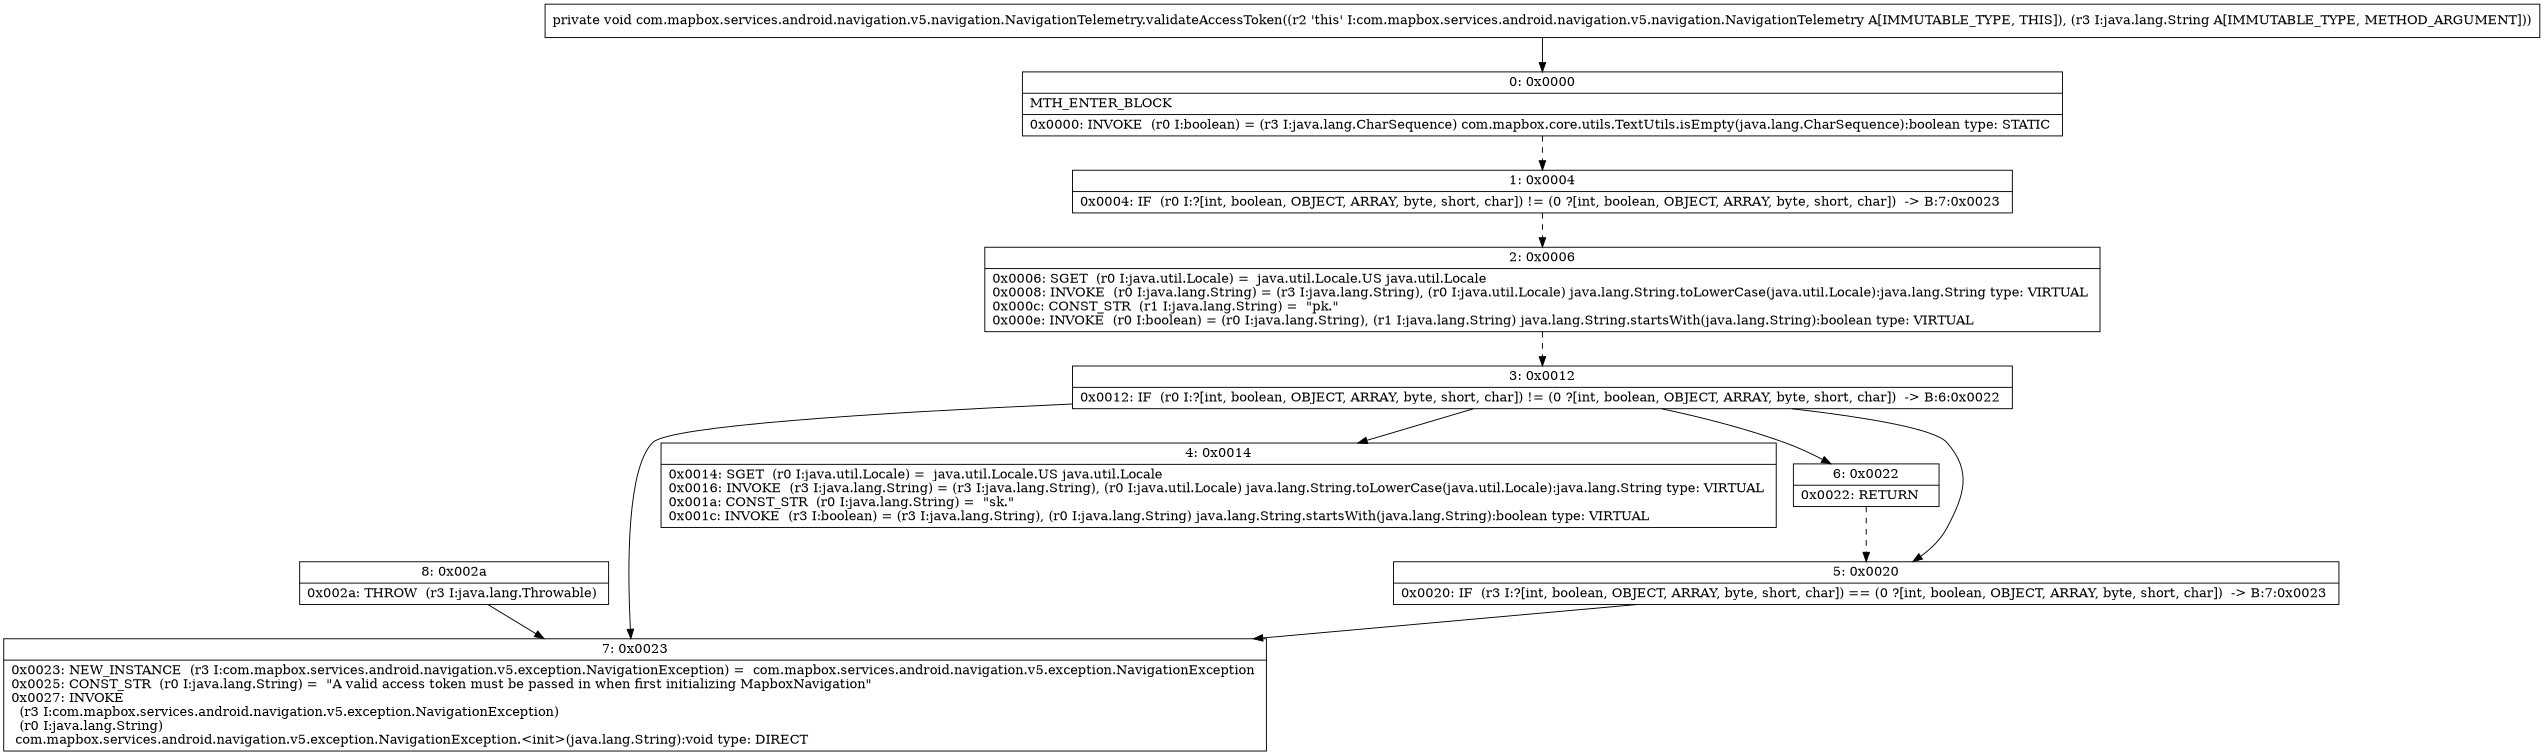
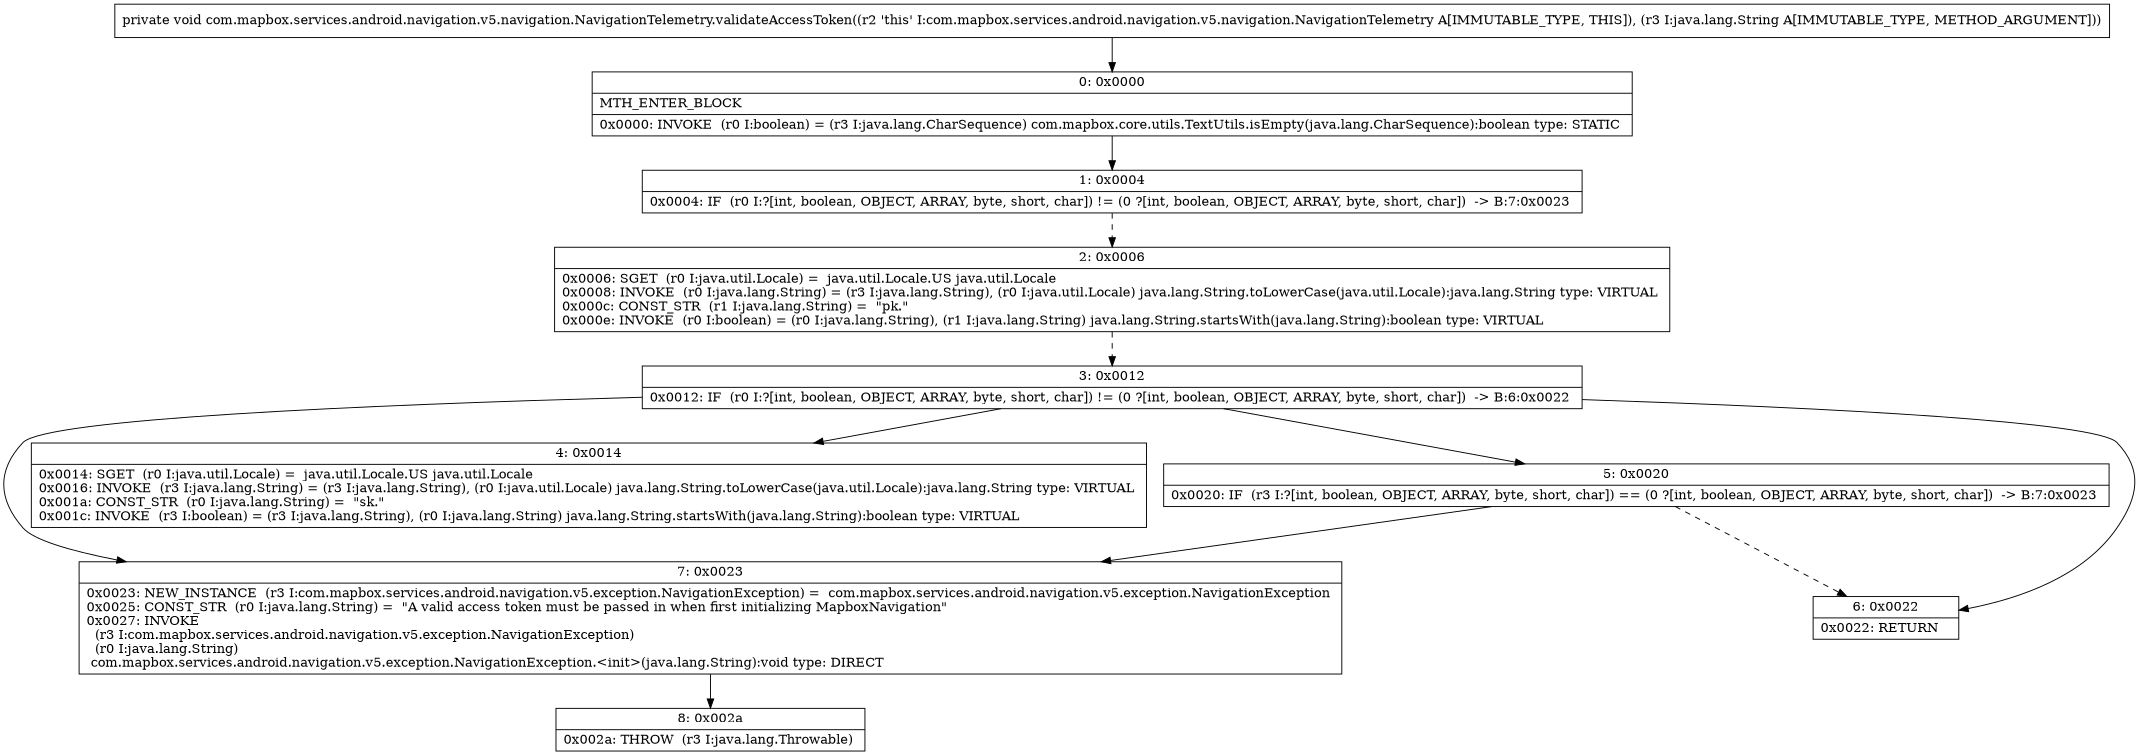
edge "0: 0x0000" -> "1: 0x0004": style dashed -> solid
edge "6: 0x0022" -> "5: 0x0020": reversed
edge "8: 0x002a" -> "7: 0x0023": reversed
